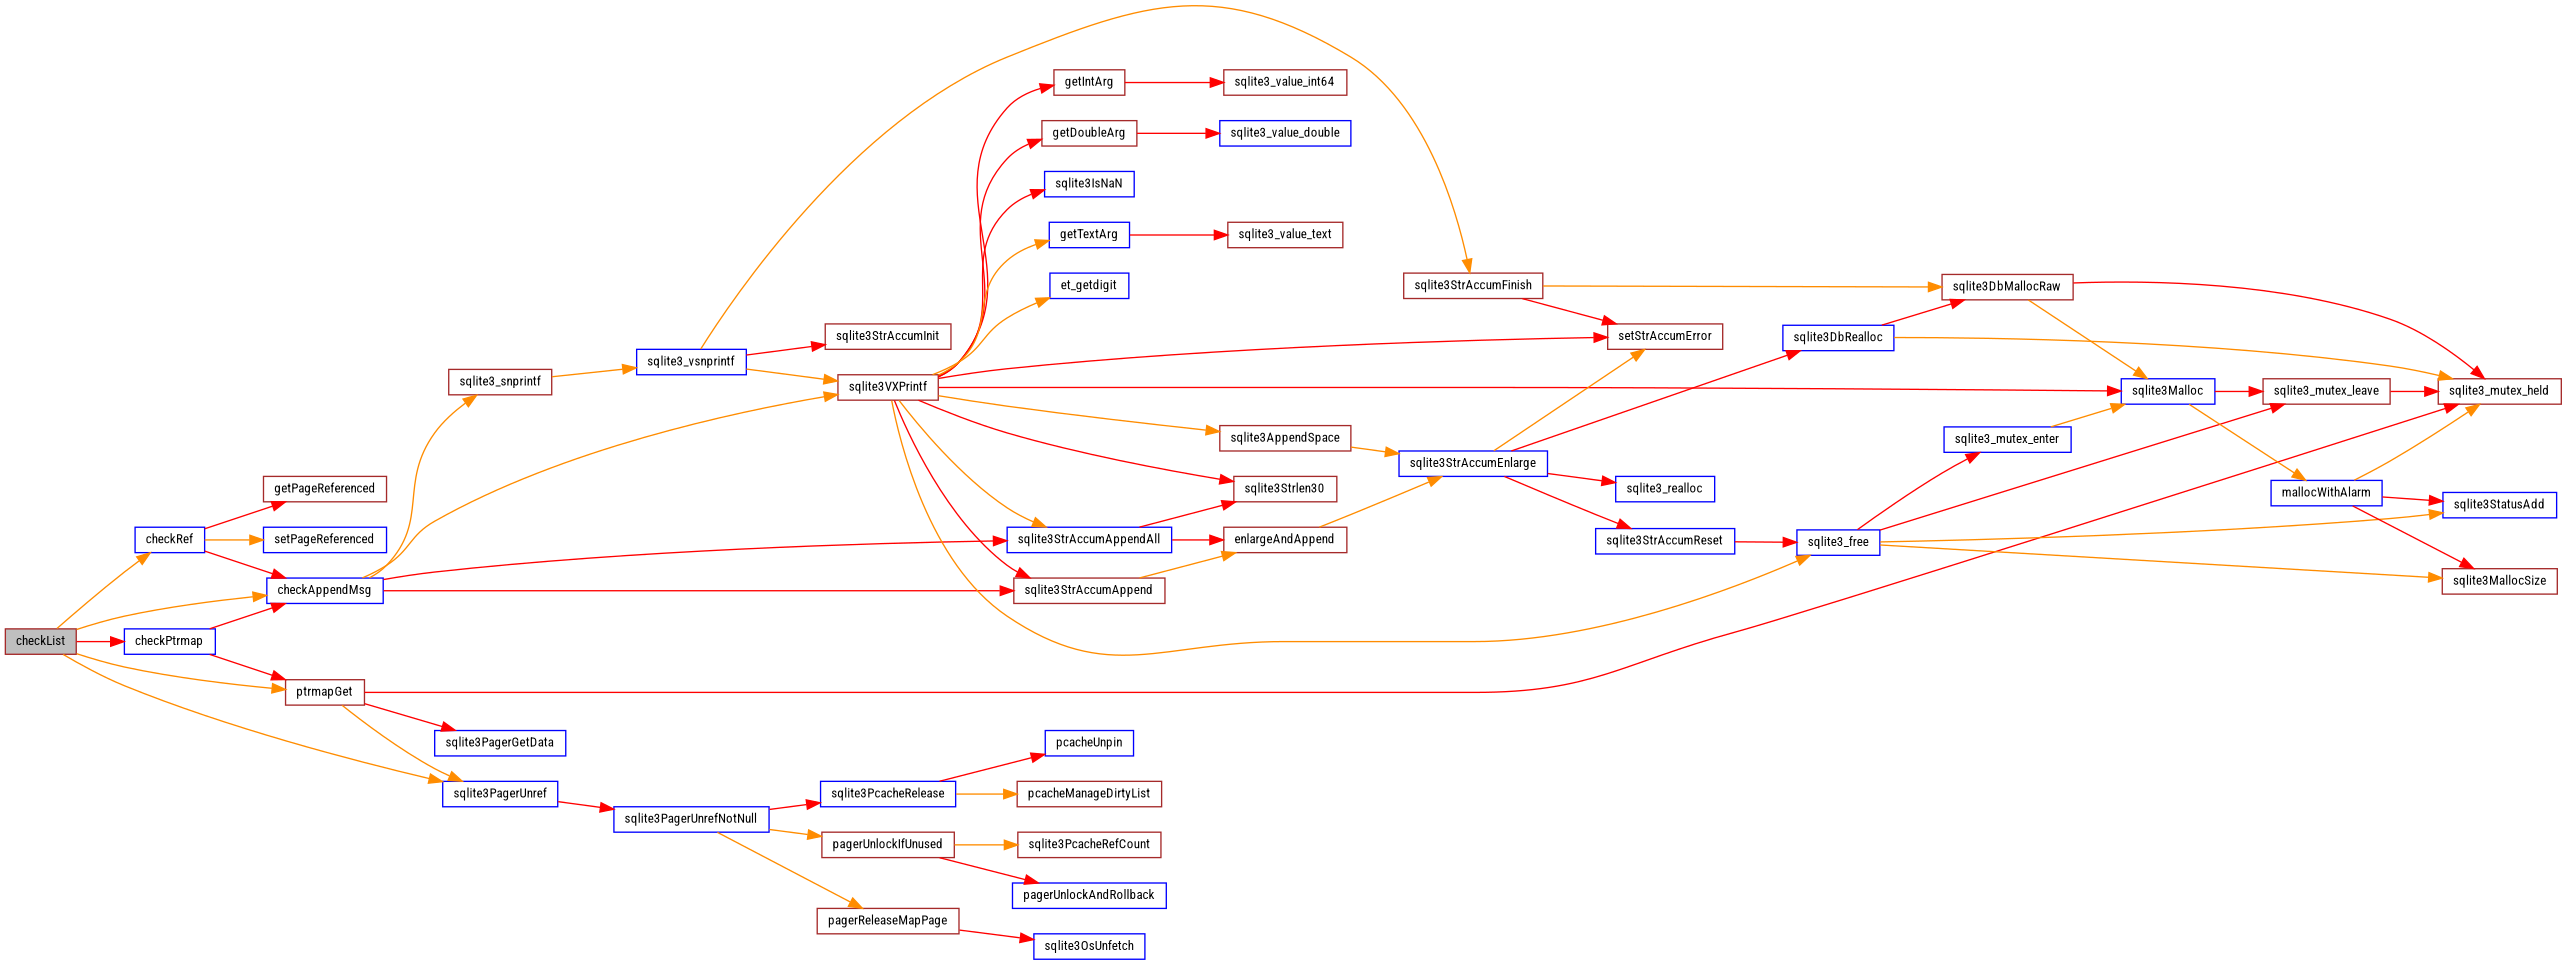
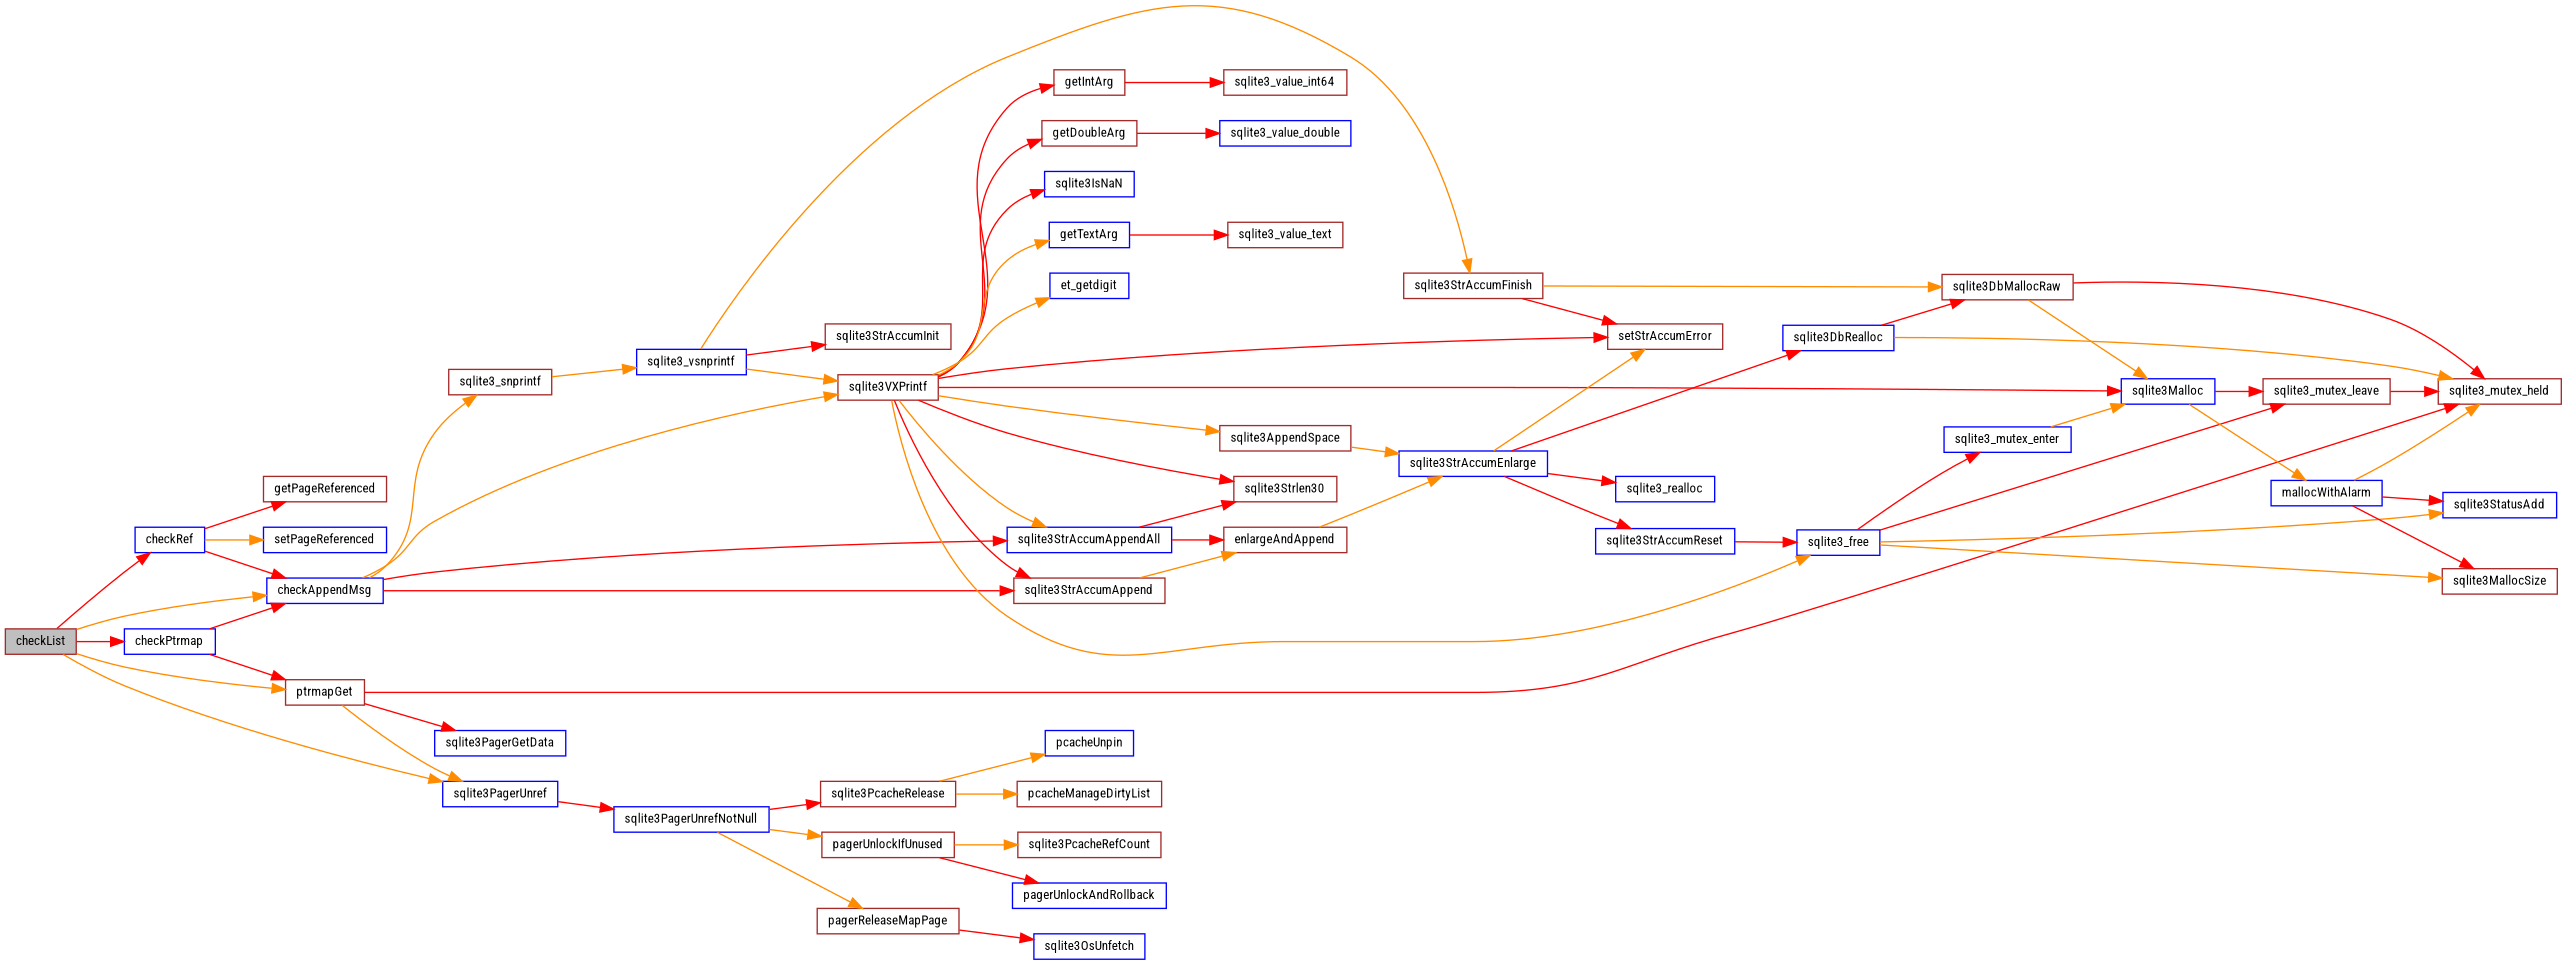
edge "checkList" -> "checkRef": color darkorange -> red
edge "sqlite3PcacheRelease" -> "pcacheUnpin": color red -> darkorange
node "sqlite3PcacheRelease": color blue -> brown
